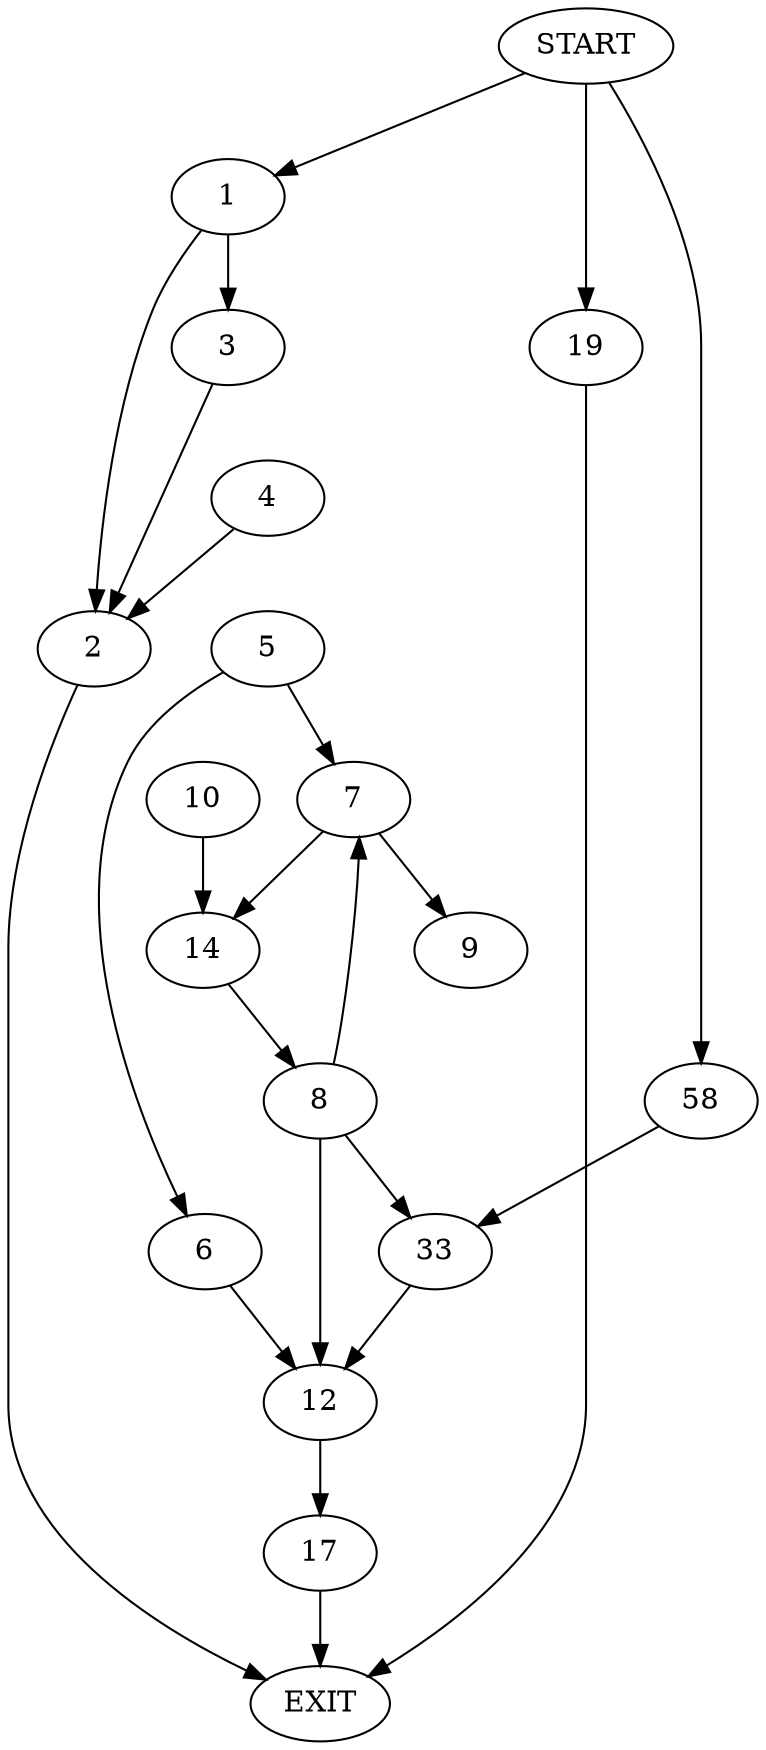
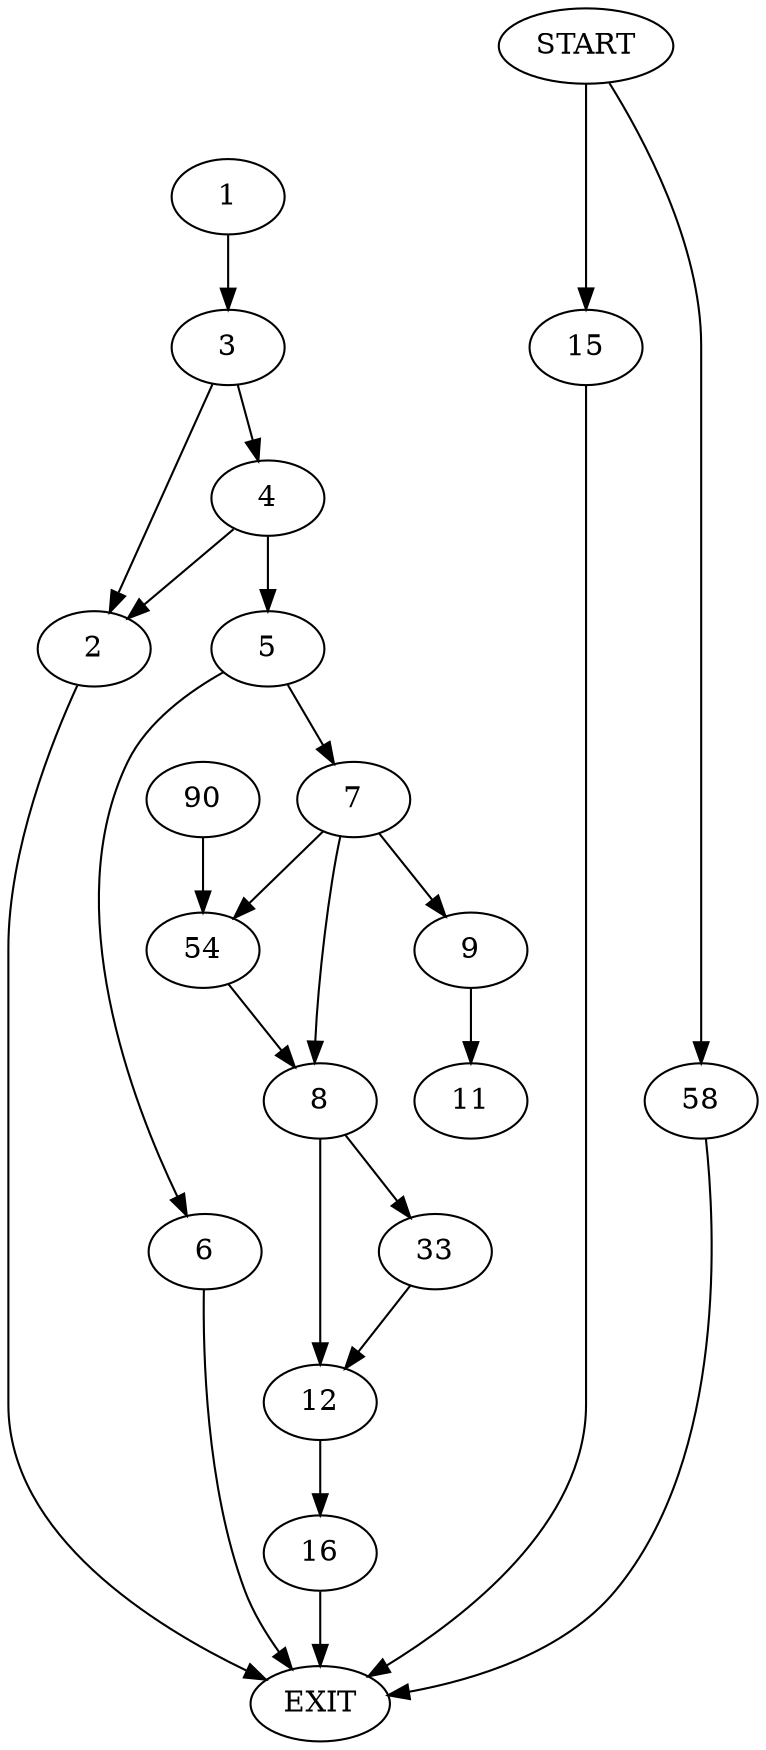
edge "START" -> "1": removed
node "19": label "19" -> "15"
edge "1" -> "2": removed
edge "3" -> "4": added
edge "4" -> "5": added
node "10": label "10" -> "90"
node "14": label "14" -> "54"
edge "8" -> "7": reversed
node "11": added
edge "58" -> "33": now "58" -> "EXIT"
edge "6" -> "12": now "6" -> "EXIT"
node "17": label "17" -> "16"
